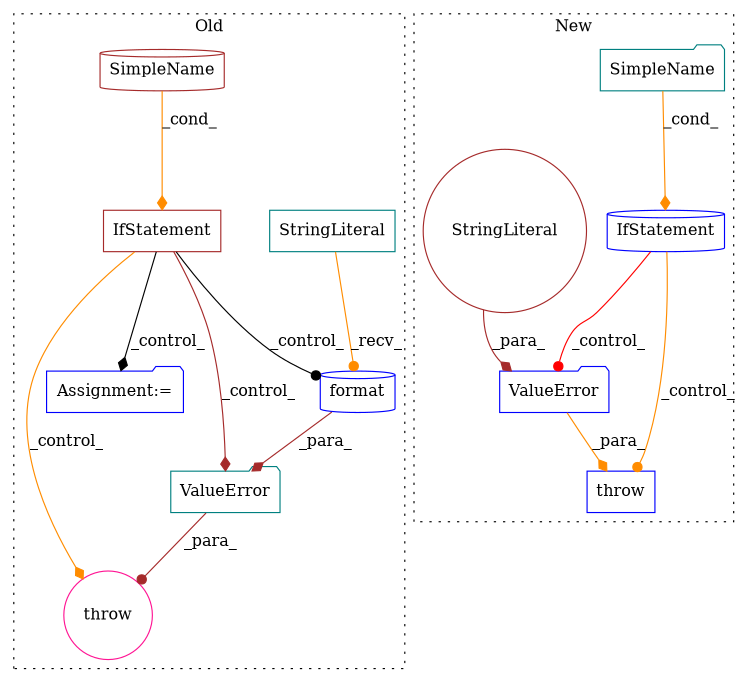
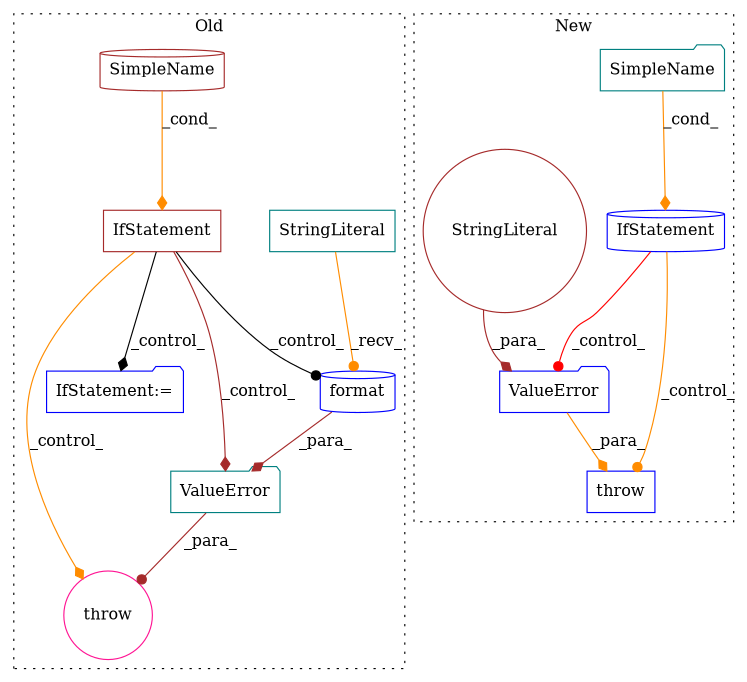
node "Assignment:=": label "Assignment:=" -> "IfStatement:="
